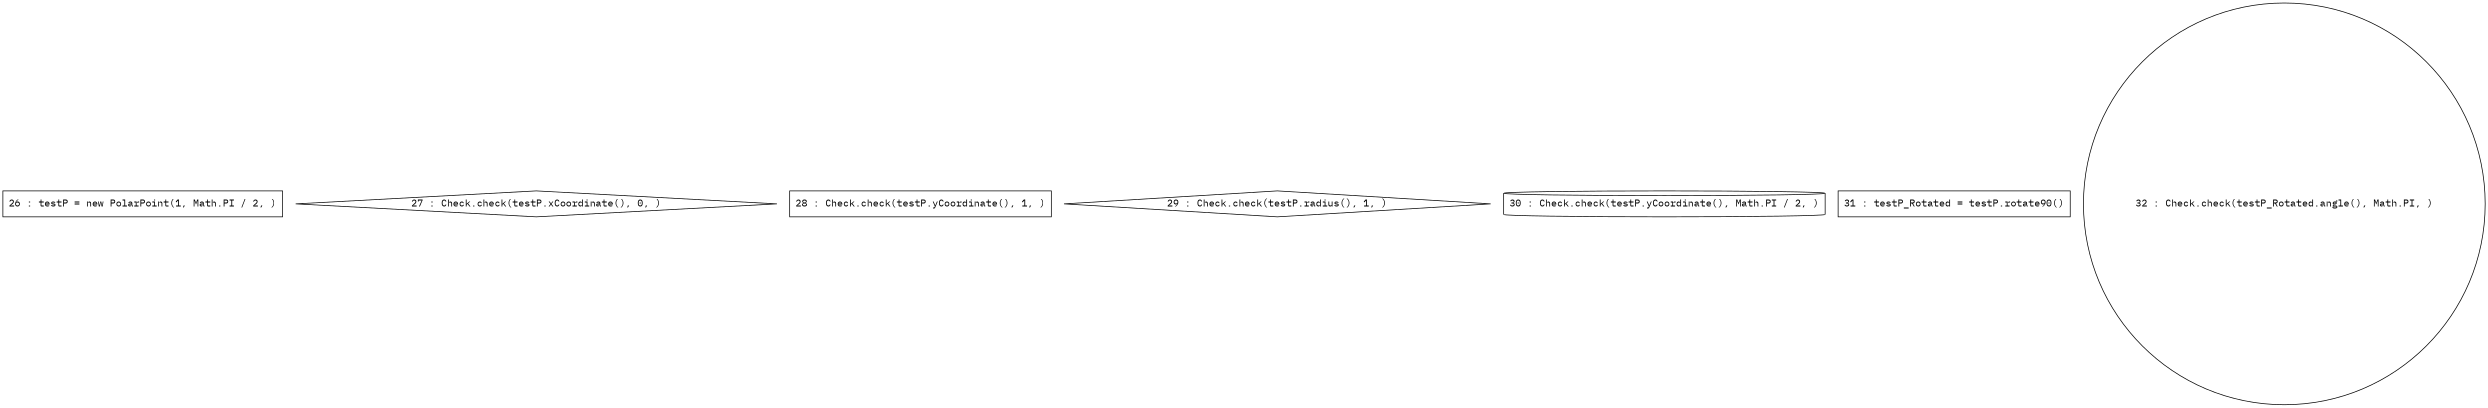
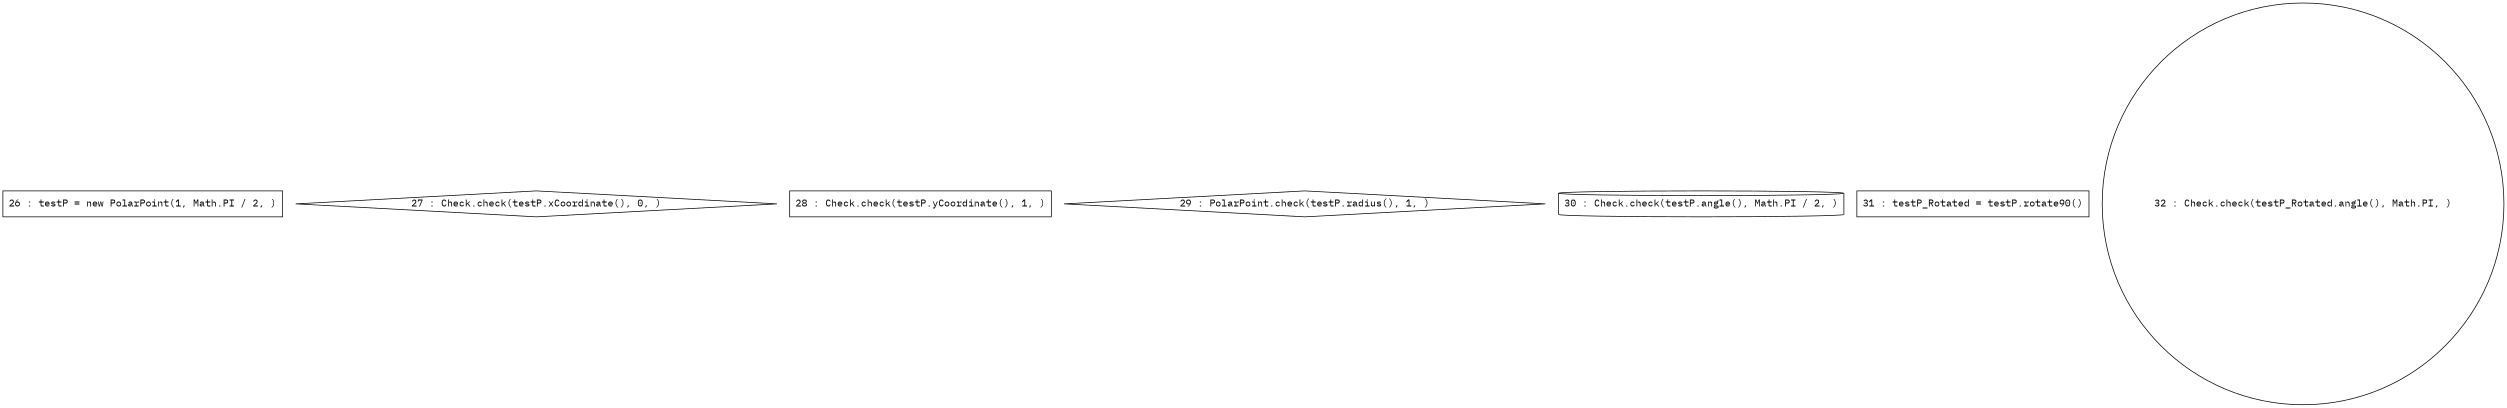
node "29 : Check.check(testP.radius(), 1, )": label "29 : Check.check(testP.radius(), 1, )" -> "29 : PolarPoint.check(testP.radius(), 1, )"
node "30 : Check.check(testP.yCoordinate(), Math.PI / 2, )": label "30 : Check.check(testP.yCoordinate(), Math.PI / 2, )" -> "30 : Check.check(testP.angle(), Math.PI / 2, )"
